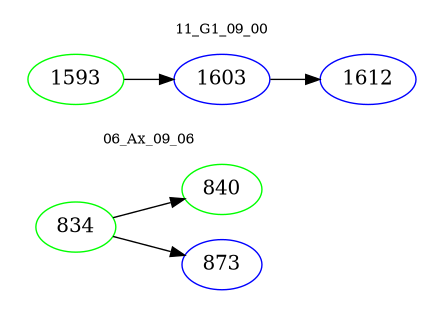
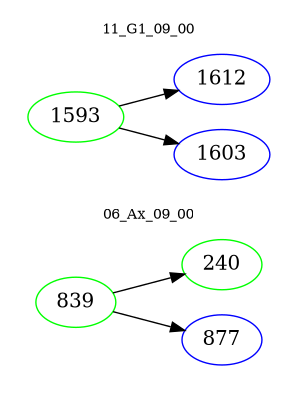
edge "1603" -> "1612": now "1593" -> "1612"
cluster "06_Ax_09_06": label "06_Ax_09_06" -> "06_Ax_09_00"
node "840": label "840" -> "240"
node "834": label "834" -> "839"
node "873": label "873" -> "877"
